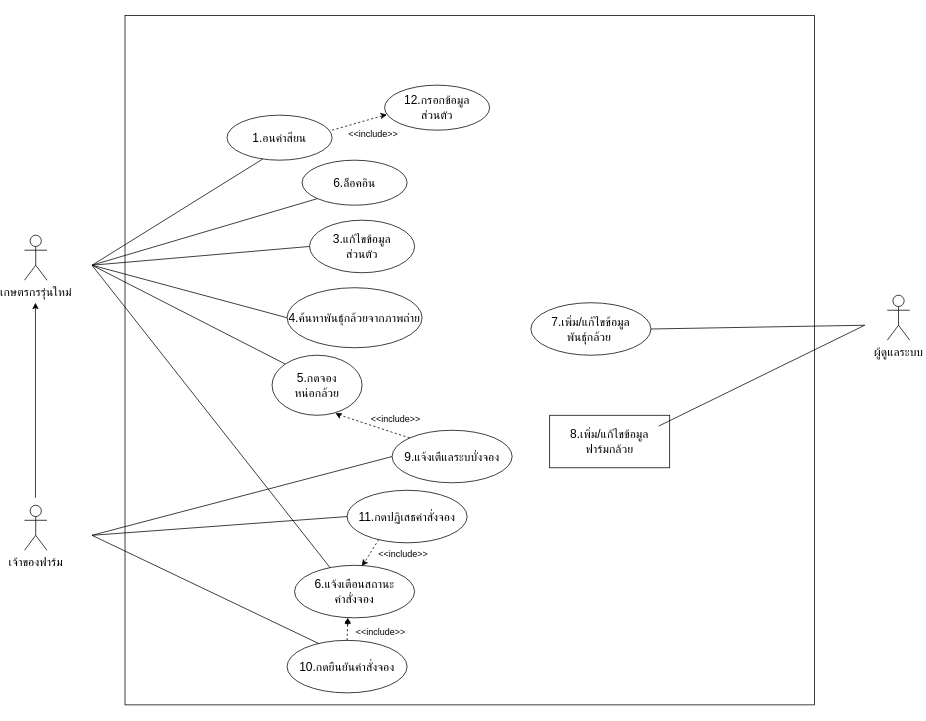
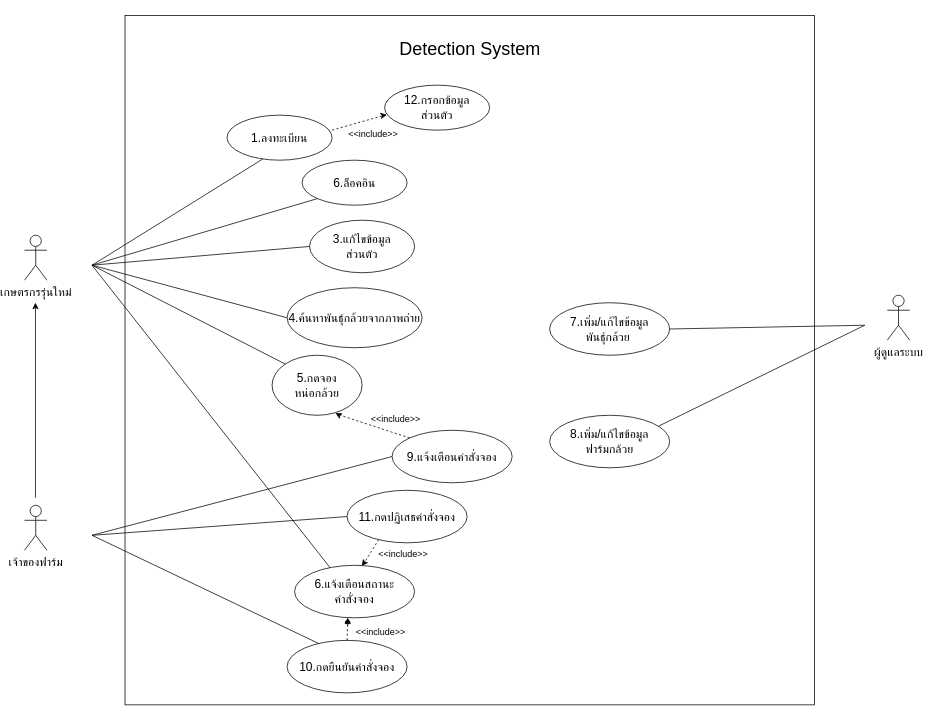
node "Detection System": added
node "1.อนคำสียน": label "1.อนคำสียน" -> "1.ลงทะเบียน"
node "7.เพิ่ม/แก้ไขข้อมูล พันธุ์กล้วย": moved (591, 329) -> (609, 329)
node "8.เพิ่ม/แก้ไขข้อมูล ฟาร์มกล้วย": shape rectangle -> ellipse
node "9.แจ้งเตืแลระบบั่งจอง": label "9.แจ้งเตืแลระบบั่งจอง" -> "9.แจ้งเตือนคำสั่งจอง"
